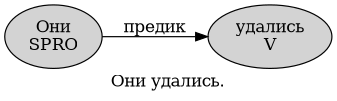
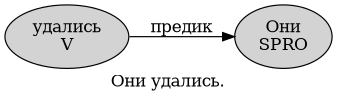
edge "Они SPRO" -> "удались V": reversed
